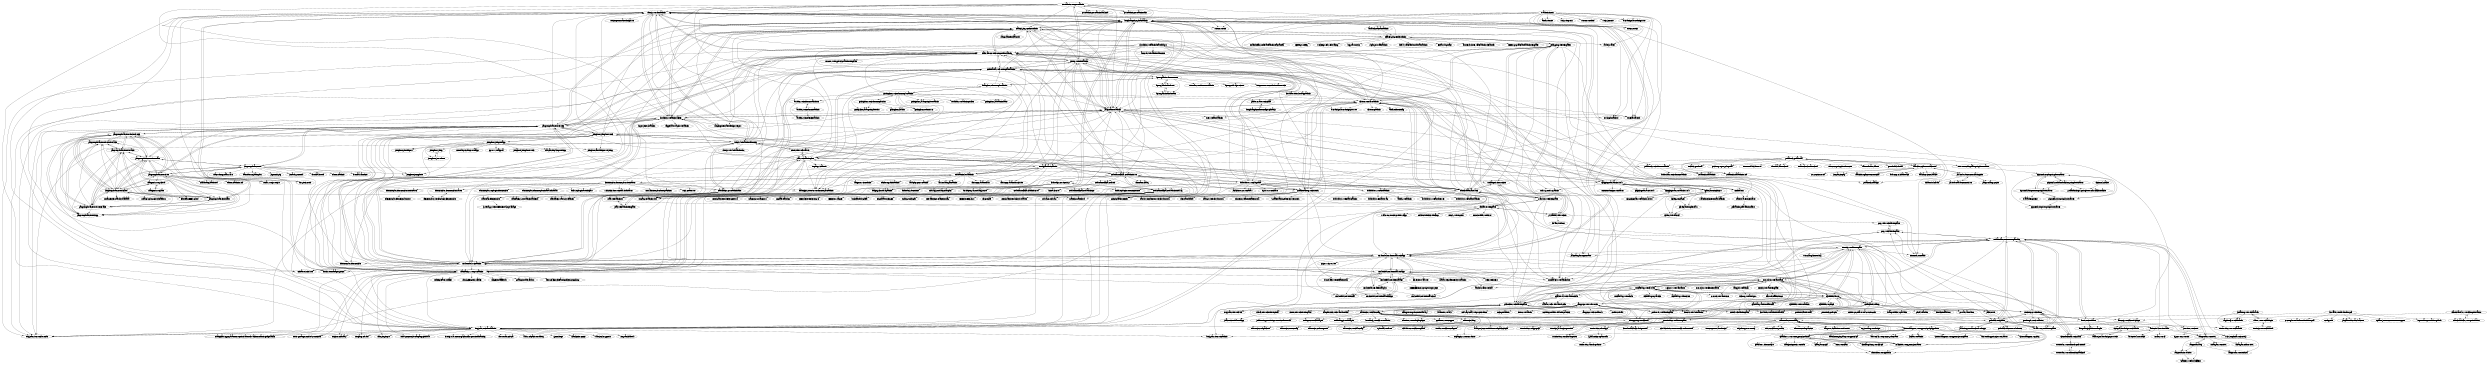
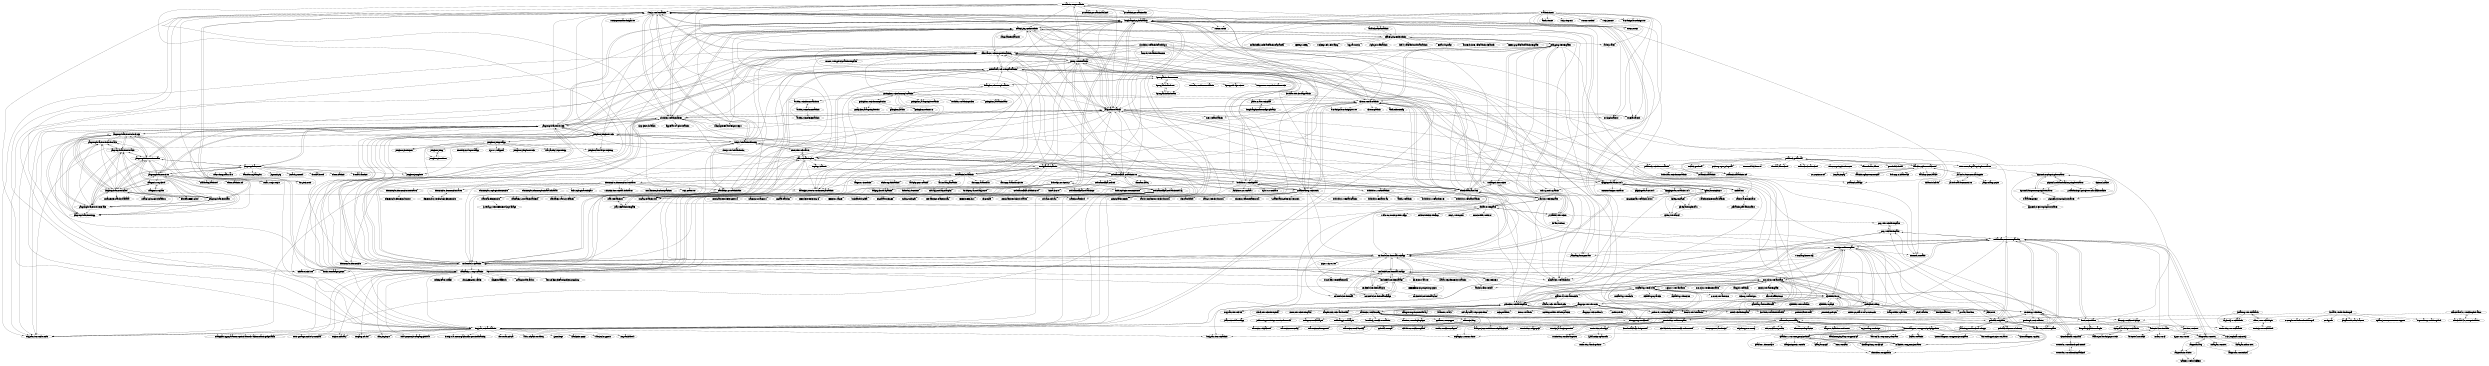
node "zydemail/vue-front": label "zydemail/vue-front" -> "zydemail/vue-mpa"
